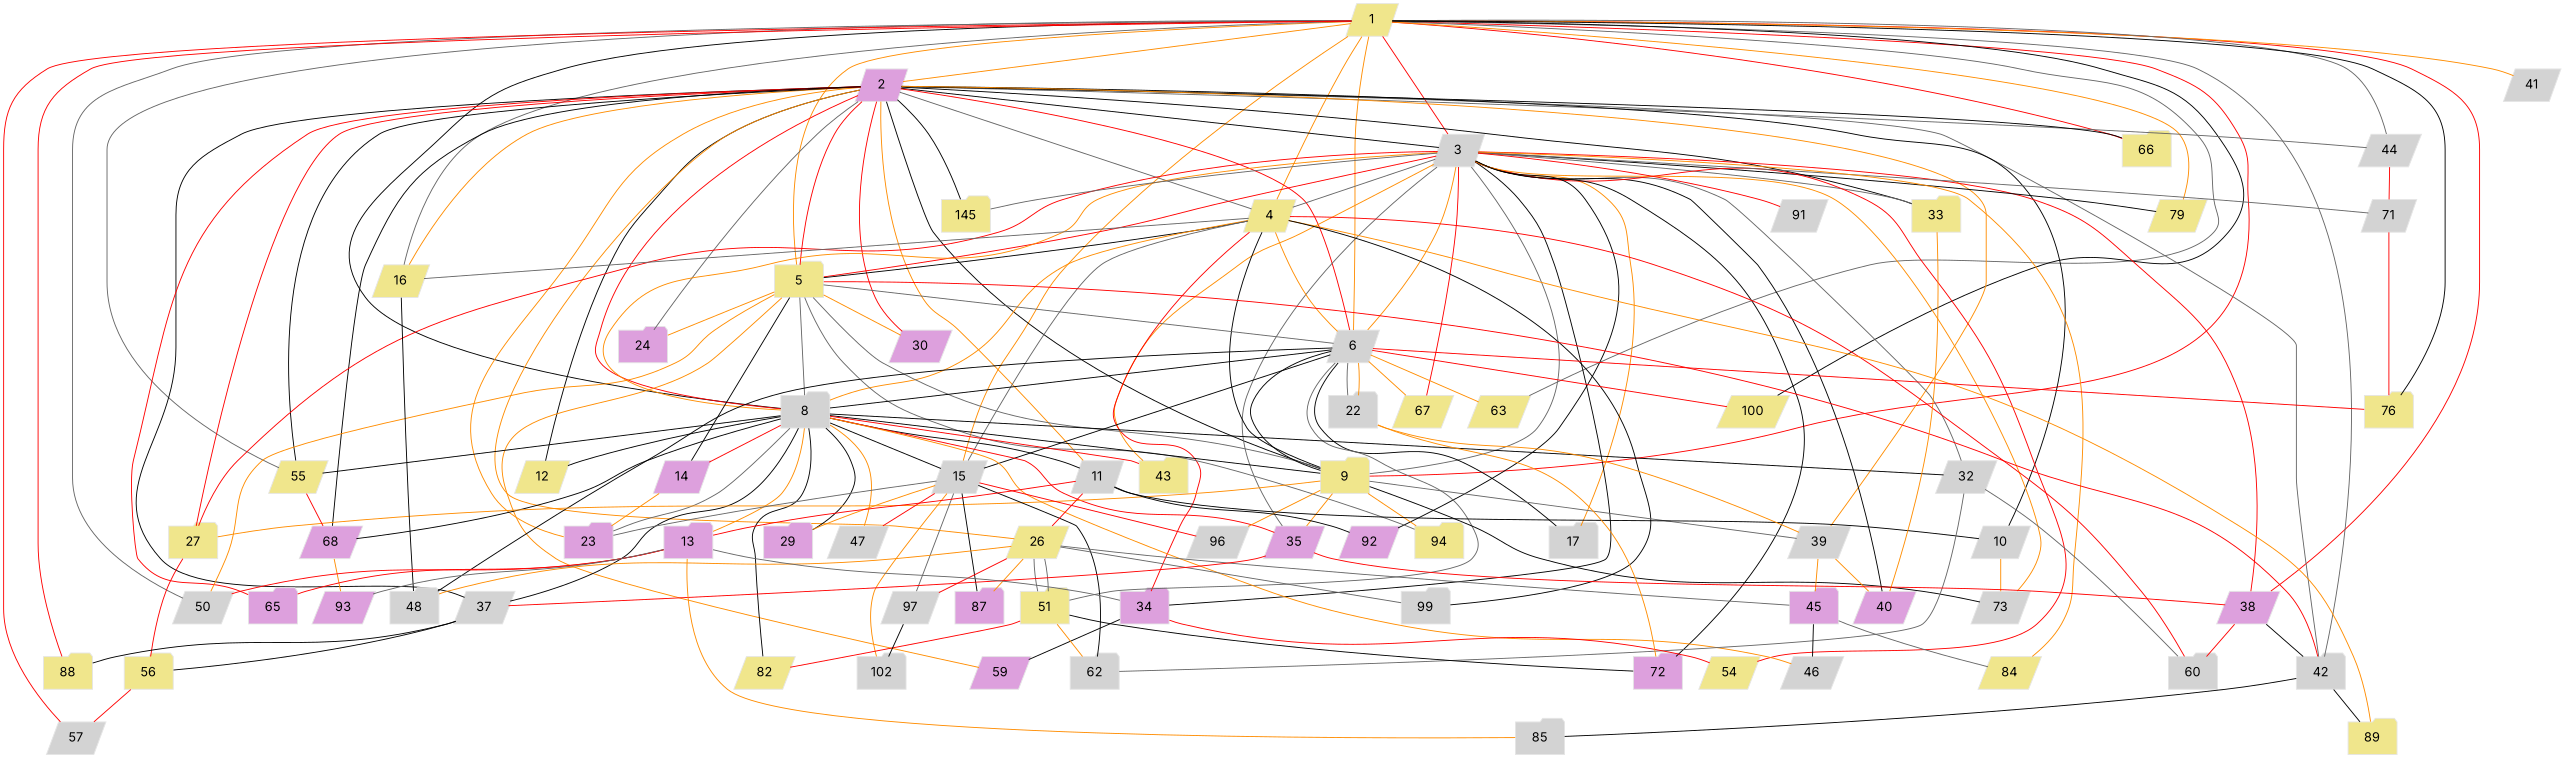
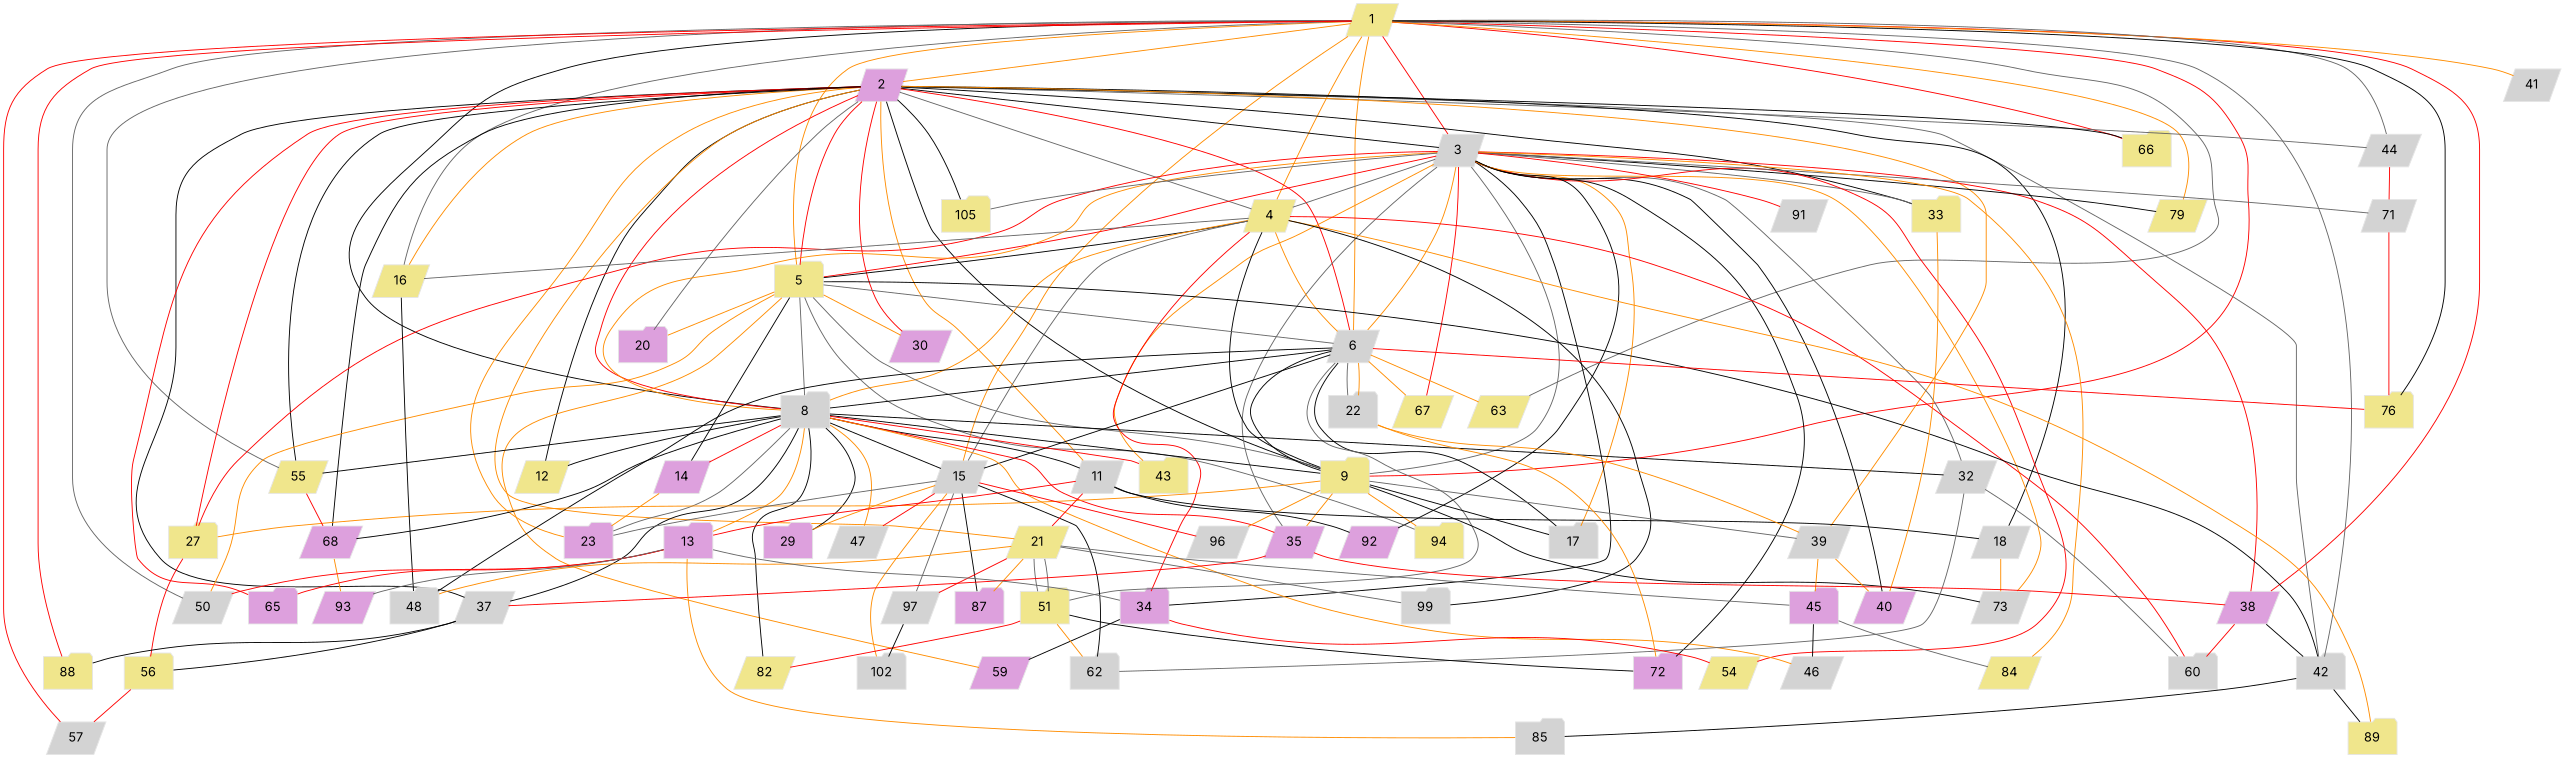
node "145": label "145" -> "105"
edge "5" -- "42": color red -> black
node "24": label "24" -> "20"
node "100": removed
edge "9" -- "17": added
node "26": label "26" -> "21"
node "10": label "10" -> "18"
